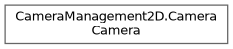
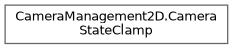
node "CameraManagement2D.Camera Camera": label "CameraManagement2D.Camera Camera" -> "CameraManagement2D.Camera StateClamp"
